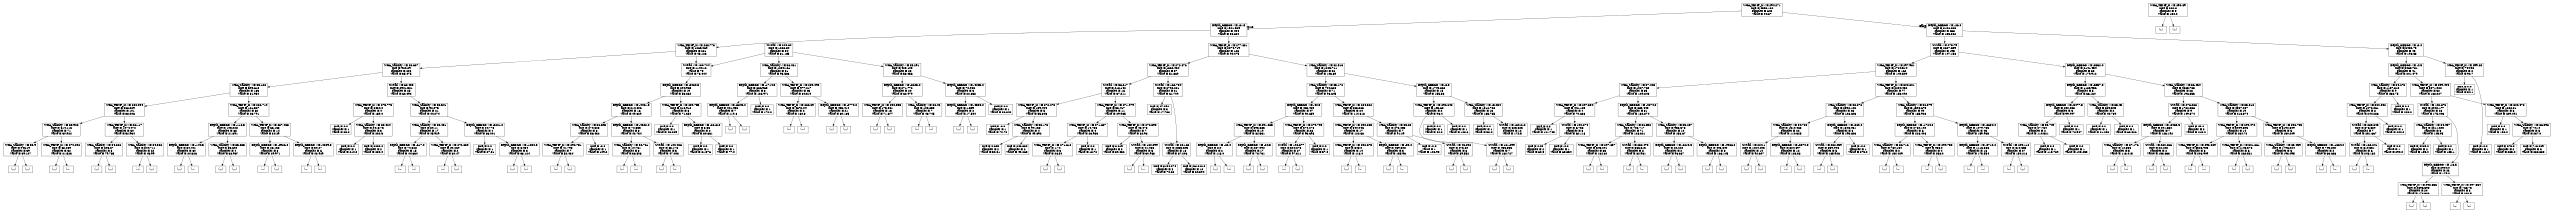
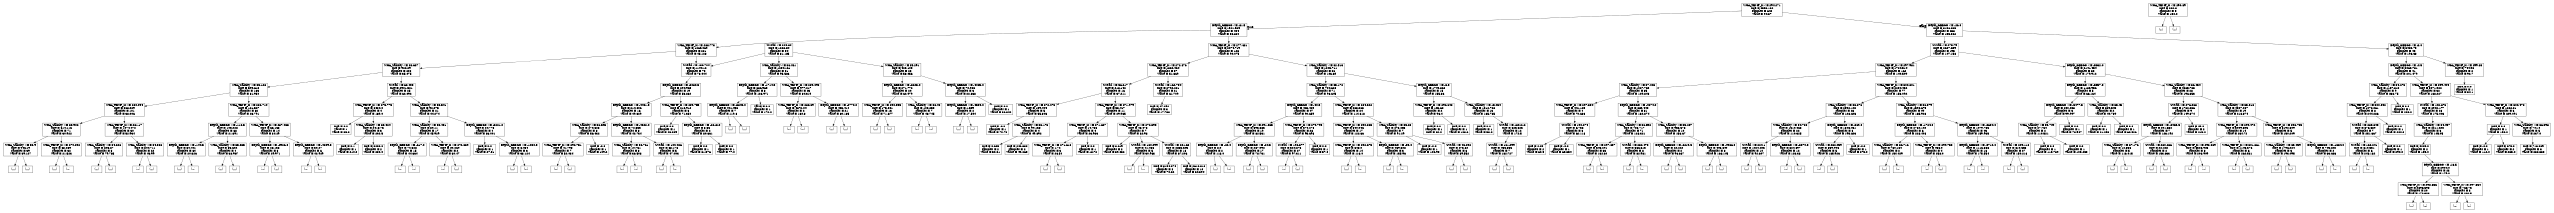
node "SWrad <= 138.724 mse = 1144.12 value = 73 value = 73.444": label "SWrad <= 138.724 mse = 1144.12 value = 73 value = 73.444" -> "SWrad <= 138.724 mse = 1144.12 samples = 73 value = 73.444"
edge "SWrad <= 68.403 mse = 2901.521 samples = 25 value = 62.092" -> "WOA_TEMP_K <= 275.775 mse = 6424.0 samples = 4 value = 169.0": added
edge "WOA_TEMP_K <= 299.83 mse = 744.98 samples = 2 value = 92.7" -> "mse = -0.0 samples = 1 value = 112.0": now "mse = 0.0 samples = 1 value = 150.0" -> "mse = -0.0 samples = 1 value = 112.0"
node "mse = 0.0 samples = 1 value = 170.0": label "mse = 0.0 samples = 1 value = 170.0" -> "value = 0.0 samples = 1 value = 170.0"
edge "SWrad <= 162.754 mse = 2792.281 samples = 21 value = 61.709" -> "SWrad <= 201.63 mse = 2863.503 samples = 18 value = 67.206": now "WOA_TEMP_K <= 272.395 mse = 45.475 samples = 7 value = 32.98" -> "SWrad <= 201.63 mse = 2863.503 samples = 18 value = 67.206"
node "mse = 0.0 samples = 1 value = 35.0": label "mse = 0.0 samples = 1 value = 35.0" -> "mse = 0.0 value = 1 value = 35.0"
node "mse = 0.0 samples = 1 value = 82.0": label "mse = 0.0 samples = 1 value = 82.0" -> "mse = 0.0 samples = 1 mse = 82.0"
node "mse = 0.0 samples = 1 value = 121.745": removed
edge "SWrad <= 142.876 mse = 2942.177 samples = 26 value = 175.006" -> "Depth_GEBCO <= -13.5 mse = 2904.0 samples = 23 value = 179.0": now "mse = 4225.0 samples = 2 value = 155.0" -> "Depth_GEBCO <= -13.5 mse = 2904.0 samples = 23 value = 179.0"
edge "WOA_Salinity <= 36.398 mse = 701.0 samples = 5 value = 237.0" -> "mse = 675.0 samples = 2 value = 235.0": now "mse = 0.0 samples = 1 value = 150.0" -> "mse = 675.0 samples = 2 value = 235.0"
edge "WOA_TEMP_K <= 292.648 mse = 103.68 samples = 2 value = 96.4" -> "SWrad <= 161.299 mse = 453.835 samples = 7 value = 182.727": now "SWrad <= 180.212 mse = 623.625 samples = 12 value = 172.5" -> "SWrad <= 161.299 mse = 453.835 samples = 7 value = 182.727"
node "mse = 0.0 samples = 1 value = 210.0": label "mse = 0.0 samples = 1 value = 210.0" -> "mse = 0.1 samples = 1 value = 210.0"
node "mse = -0.0 value = 1 value = 106.93": label "mse = -0.0 value = 1 value = 106.93" -> "mse = -0.0 samples = 1 value = 106.93"
node "mse = 0.0 value = 1 value = 290.0": label "mse = 0.0 value = 1 value = 290.0" -> "mse = 0.0 samples = 1 value = 290.0"
node "mse = 0.0 samples = 1 value = 135.1": removed
